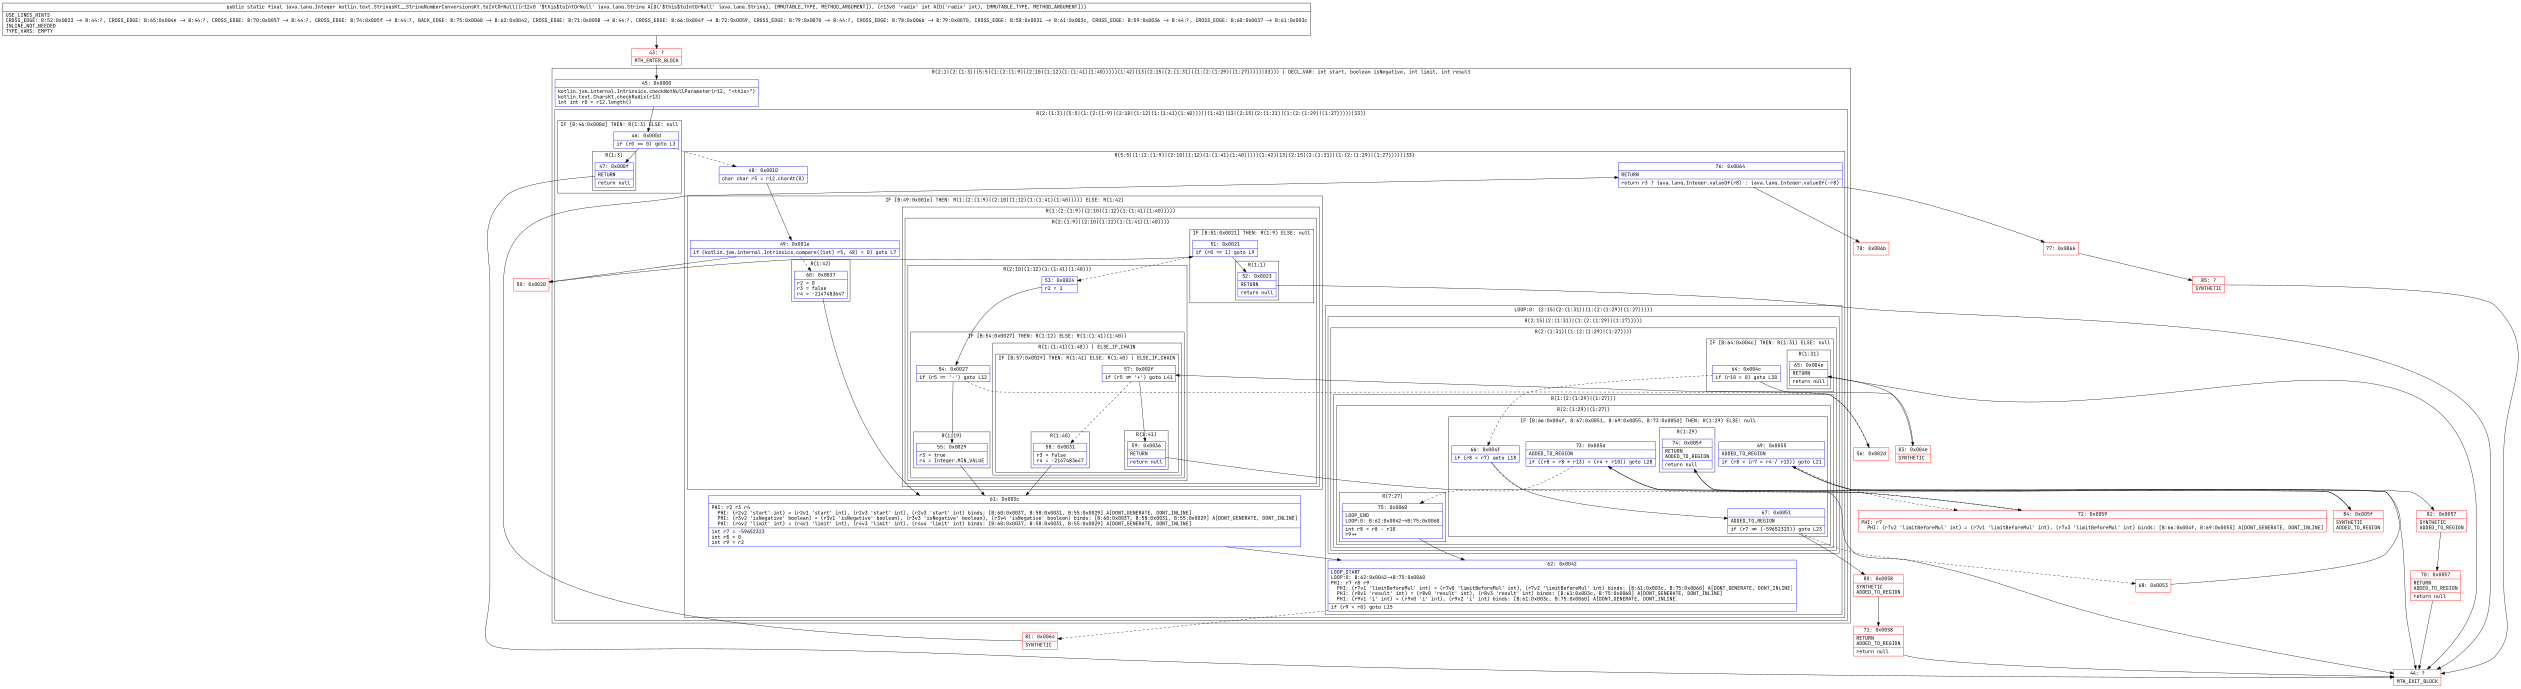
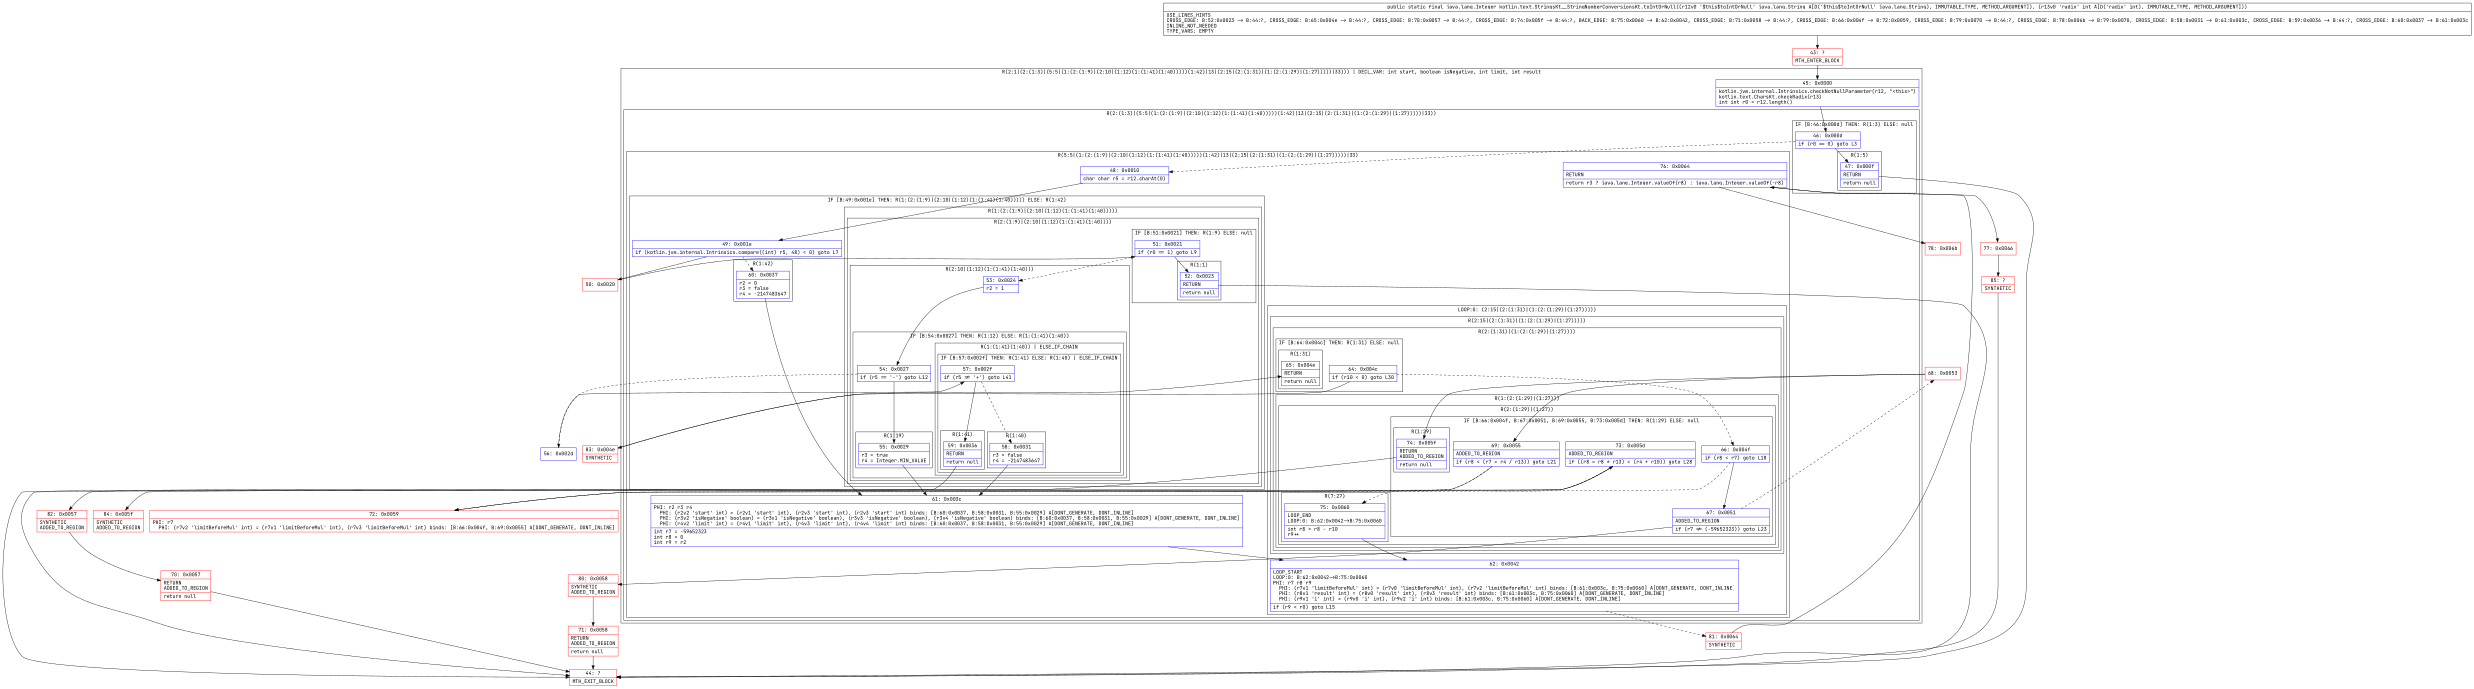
cluster "R(1:3)": label "R(1:3)" -> "R(1:5)"
edge "65: 0x004e" -> "44: ?": removed
node "56: 0x002d": color red -> blue
edge "84: 0x005f" -> "74: 0x005f": now "68: 0x0053" -> "74: 0x005f"
